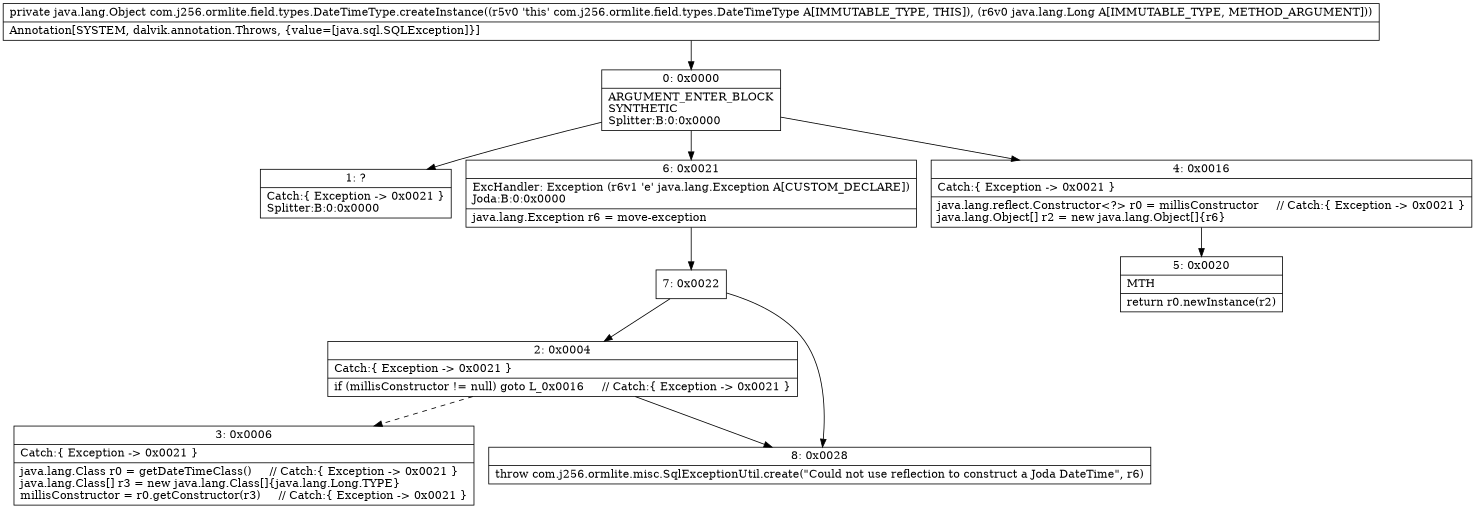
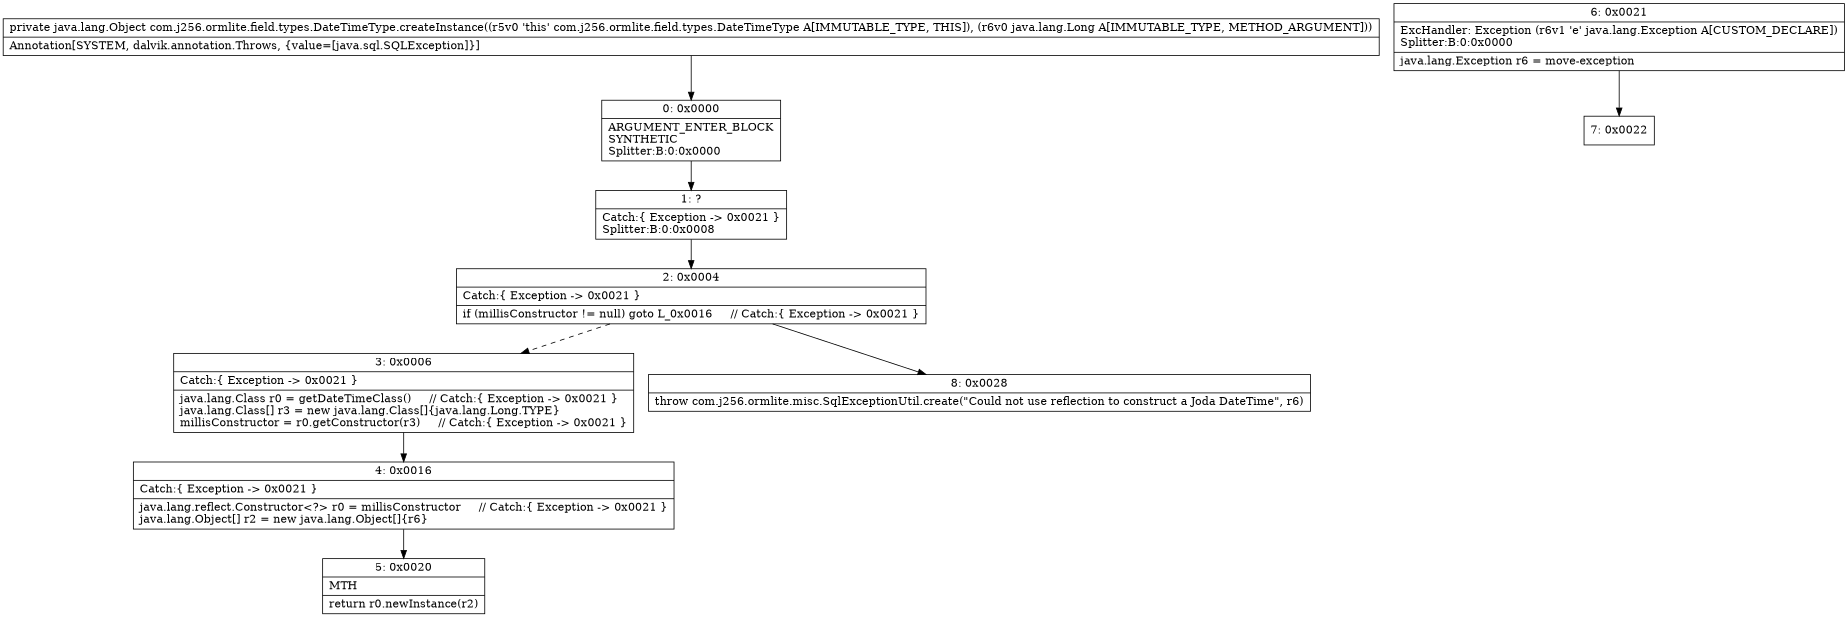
edge "0: 0x0000" -> "4: 0x0016": now "3: 0x0006" -> "4: 0x0016"
edge "0: 0x0000" -> "6: 0x0021": removed
node "6: 0x0021": text "Joda:B:0:0x0000" -> "Splitter:B:0:0x0000"
node "1: ?": text "Splitter:B:0:0x0000" -> "Splitter:B:0:0x0008"
edge "7: 0x0022" -> "2: 0x0004": now "1: ?" -> "2: 0x0004"
edge "7: 0x0022" -> "8: 0x0028": removed
